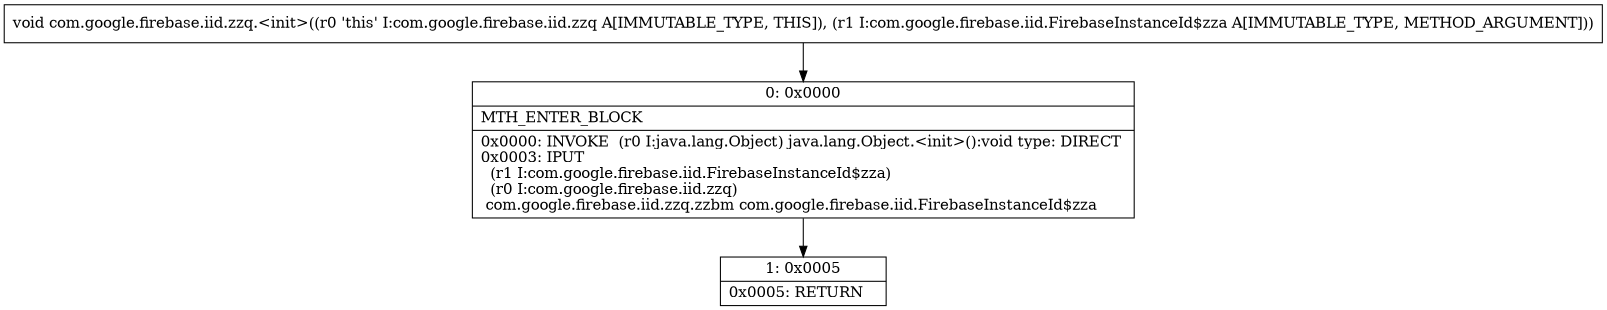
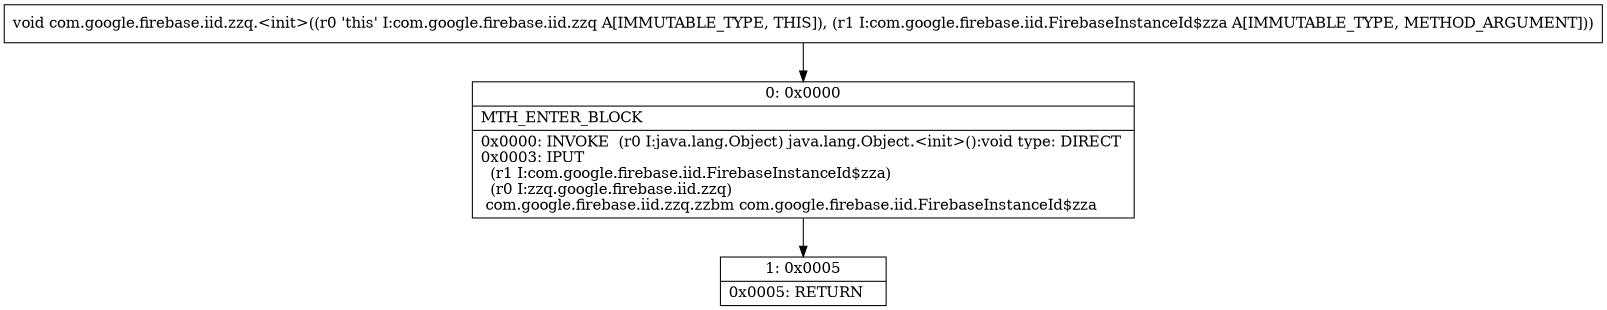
node "0: 0x0000": text "(r0 I:com.google.firebase.iid.zzq)" -> "(r0 I:zzq.google.firebase.iid.zzq)"
